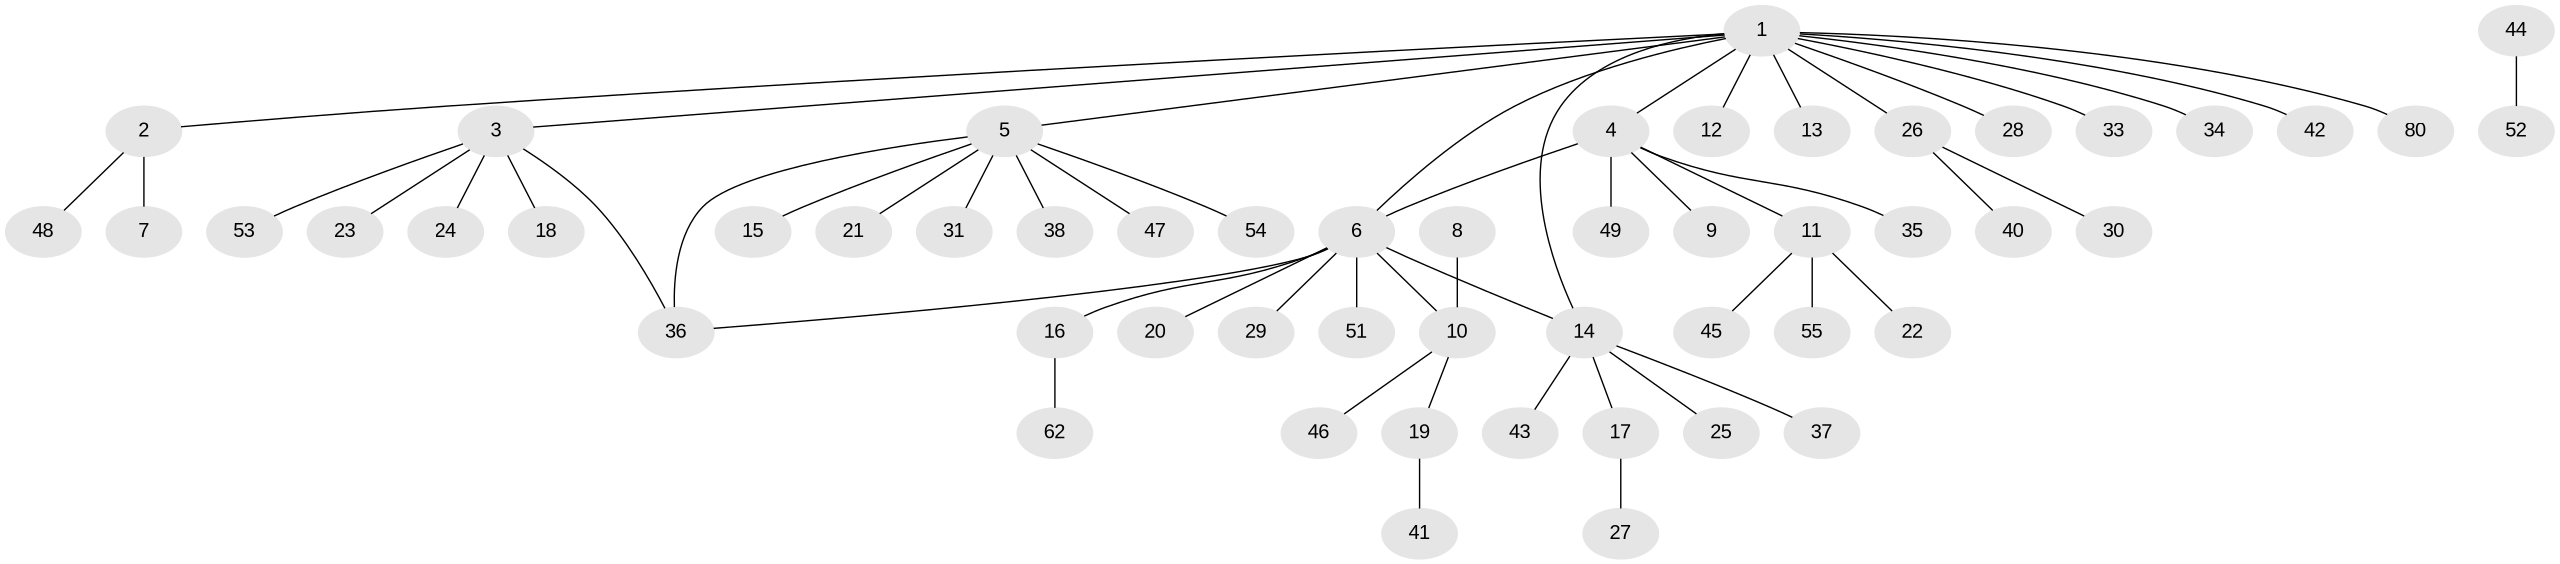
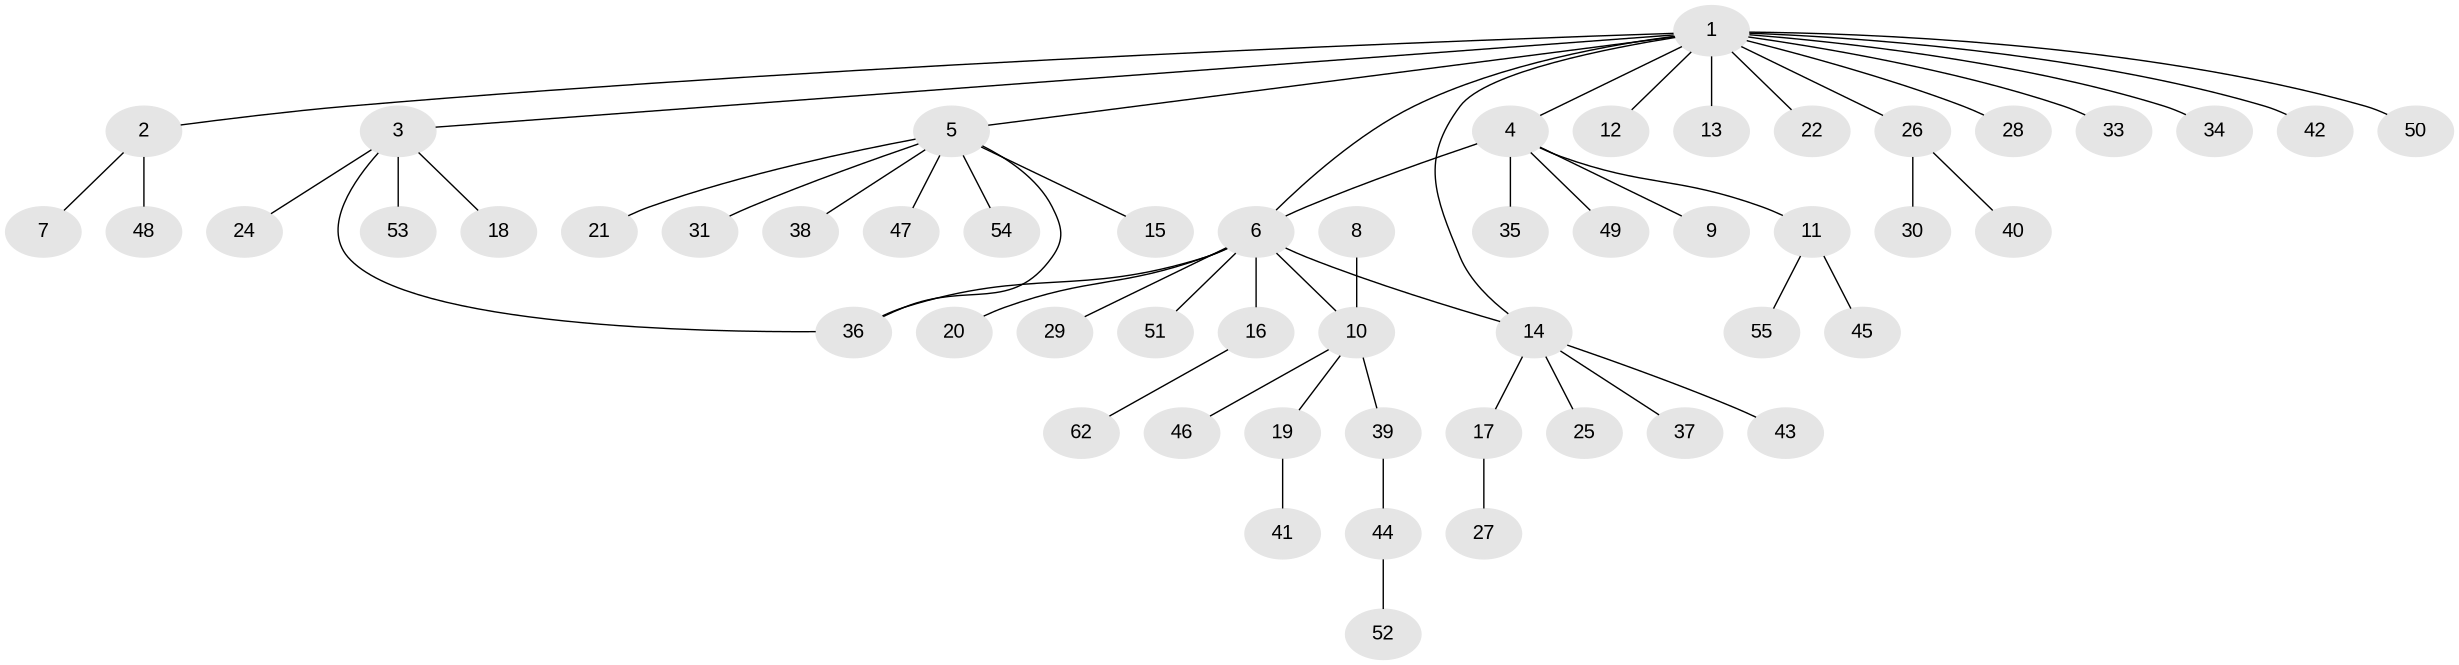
node "80": label "80" -> "50"
node "23": removed
edge "11" -- "22": now "1" -- "22"
node "39": added
